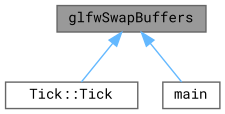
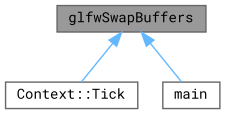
node "Tick::Tick": label "Tick::Tick" -> "Context::Tick"
